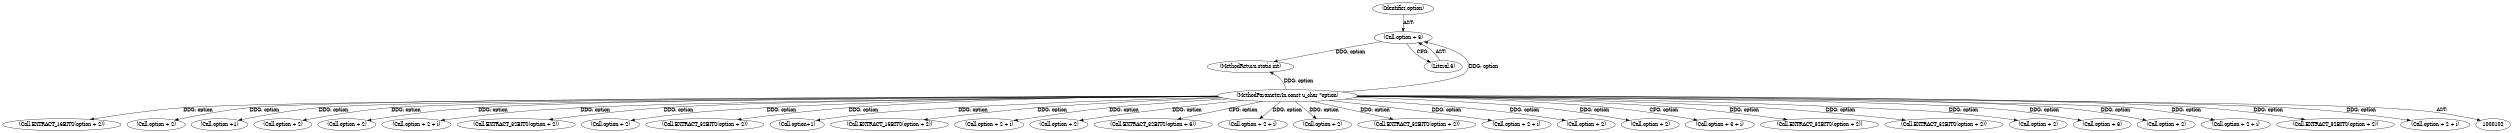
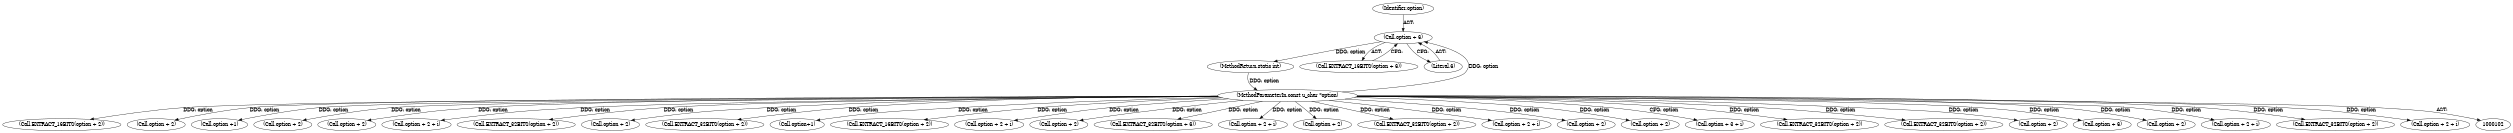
node "(Call,EXTRACT_16BITS(option + 6))": added
edge "(MethodParameterIn,const u_char *option)" -> "(MethodReturn,static int)": reversed
edge "(MethodParameterIn,const u_char *option)" -> "(Call,EXTRACT_32BITS(option + 6))": label "CFG: option" -> "DDG: option"
